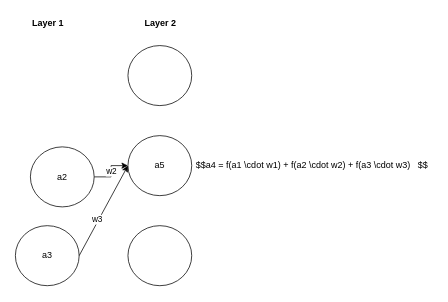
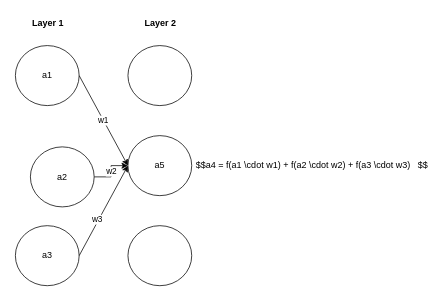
node "a1": added
edge "a1" -> "a5": added, label "w1"
